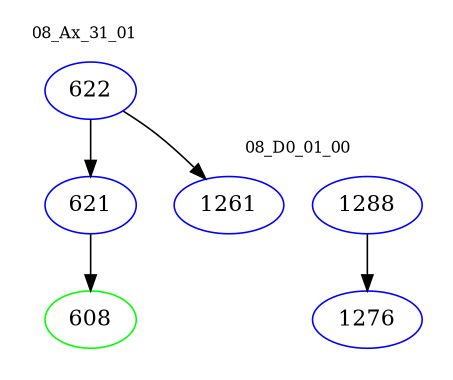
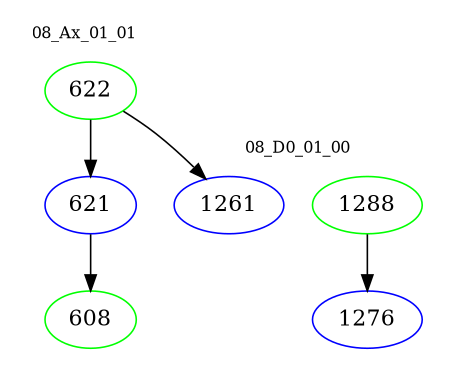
cluster "08_Ax_31_01": label "08_Ax_31_01" -> "08_Ax_01_01"
node "622": color blue -> green
node "1288": color blue -> green
